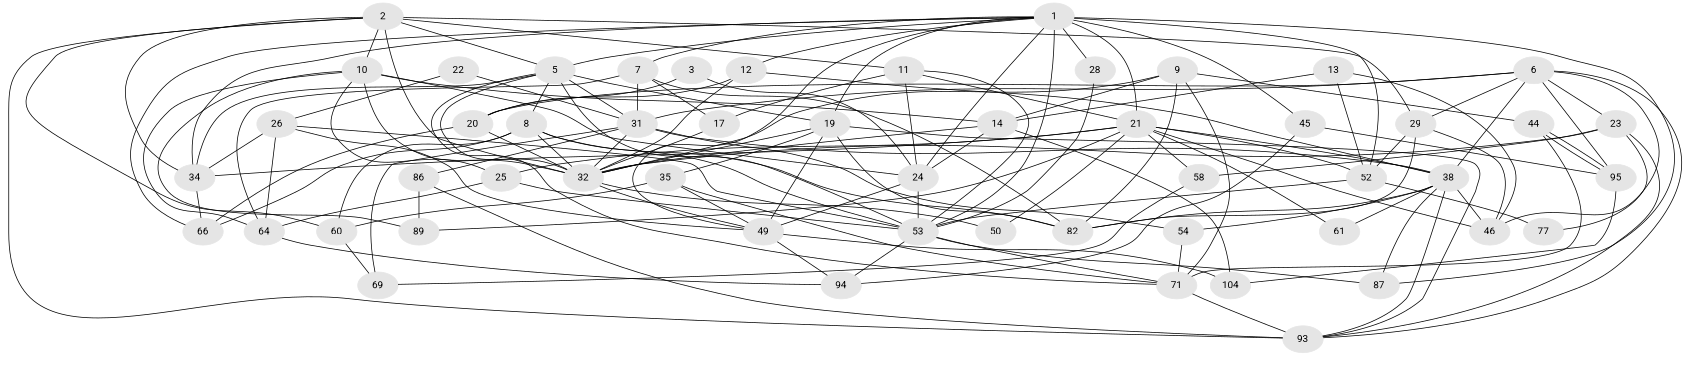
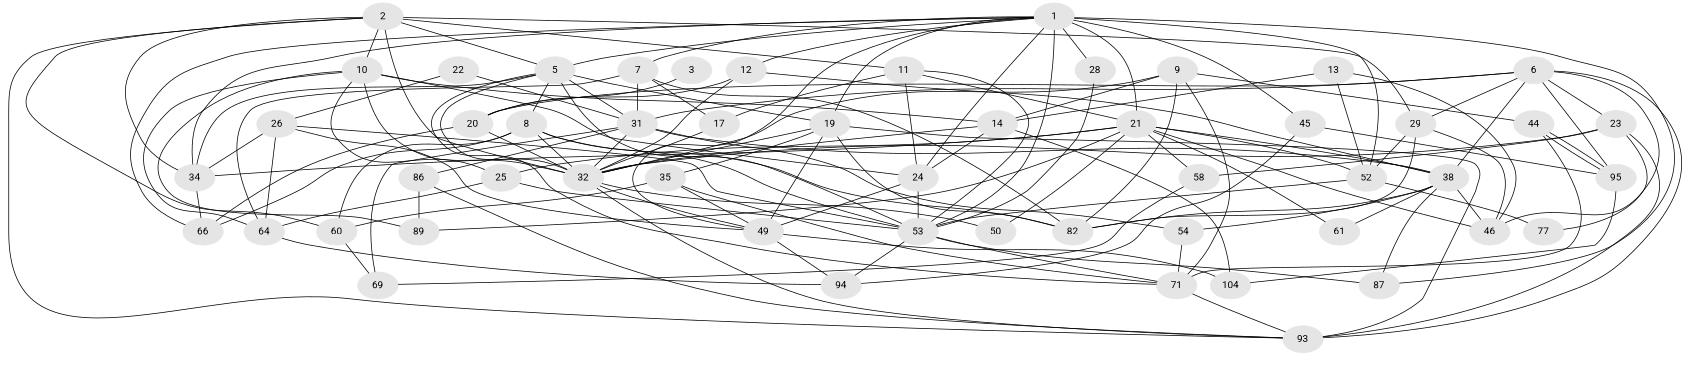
edge "3" -- "24": removed
edge "38" -- "93": now "32" -- "93"
